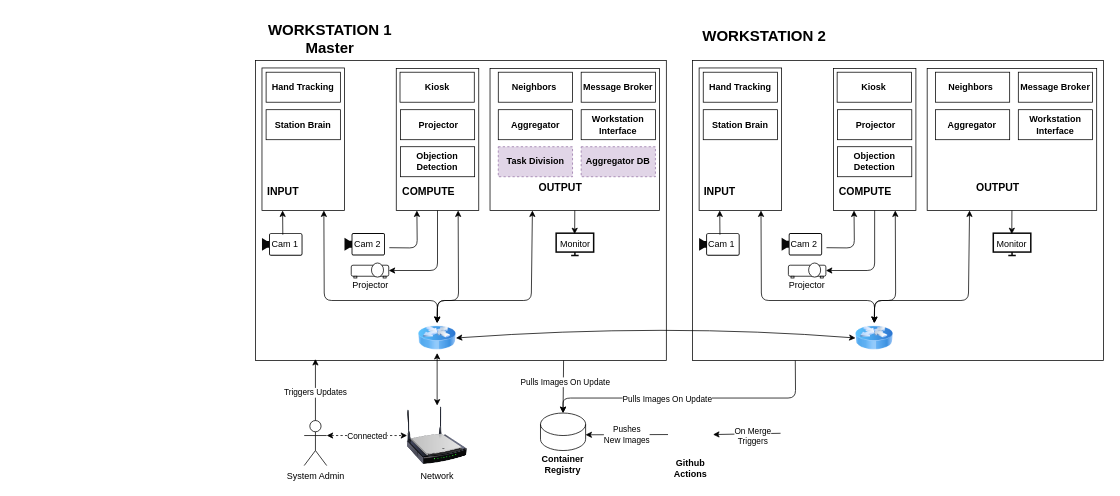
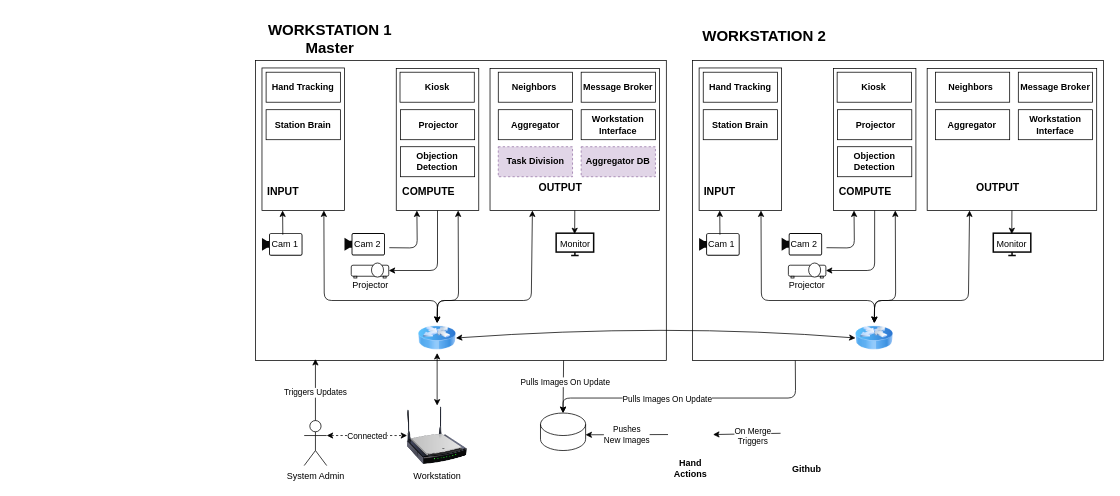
node "Container Registry": removed
node "Github Actions": label "Github Actions" -> "Hand Actions"
node "Github": added
node "Network": label "Network" -> "Workstation"
